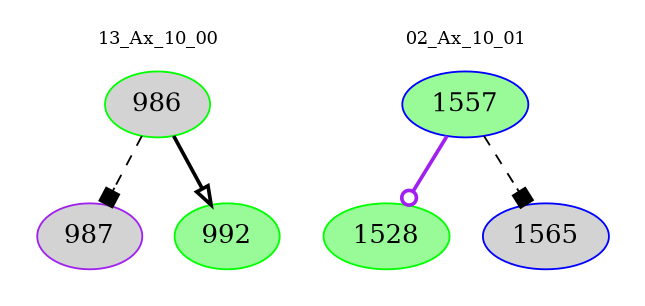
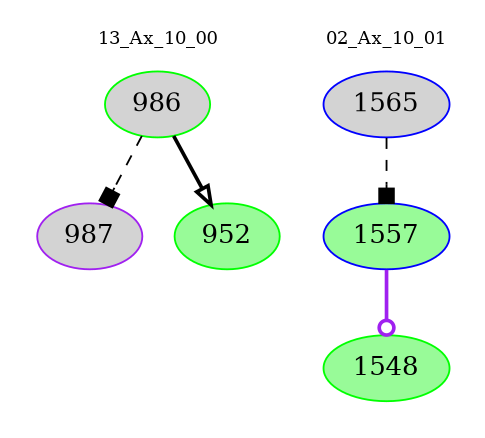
edge "1557" -> "1565": reversed
node "992": label "992" -> "952"
node "1528": label "1528" -> "1548"
